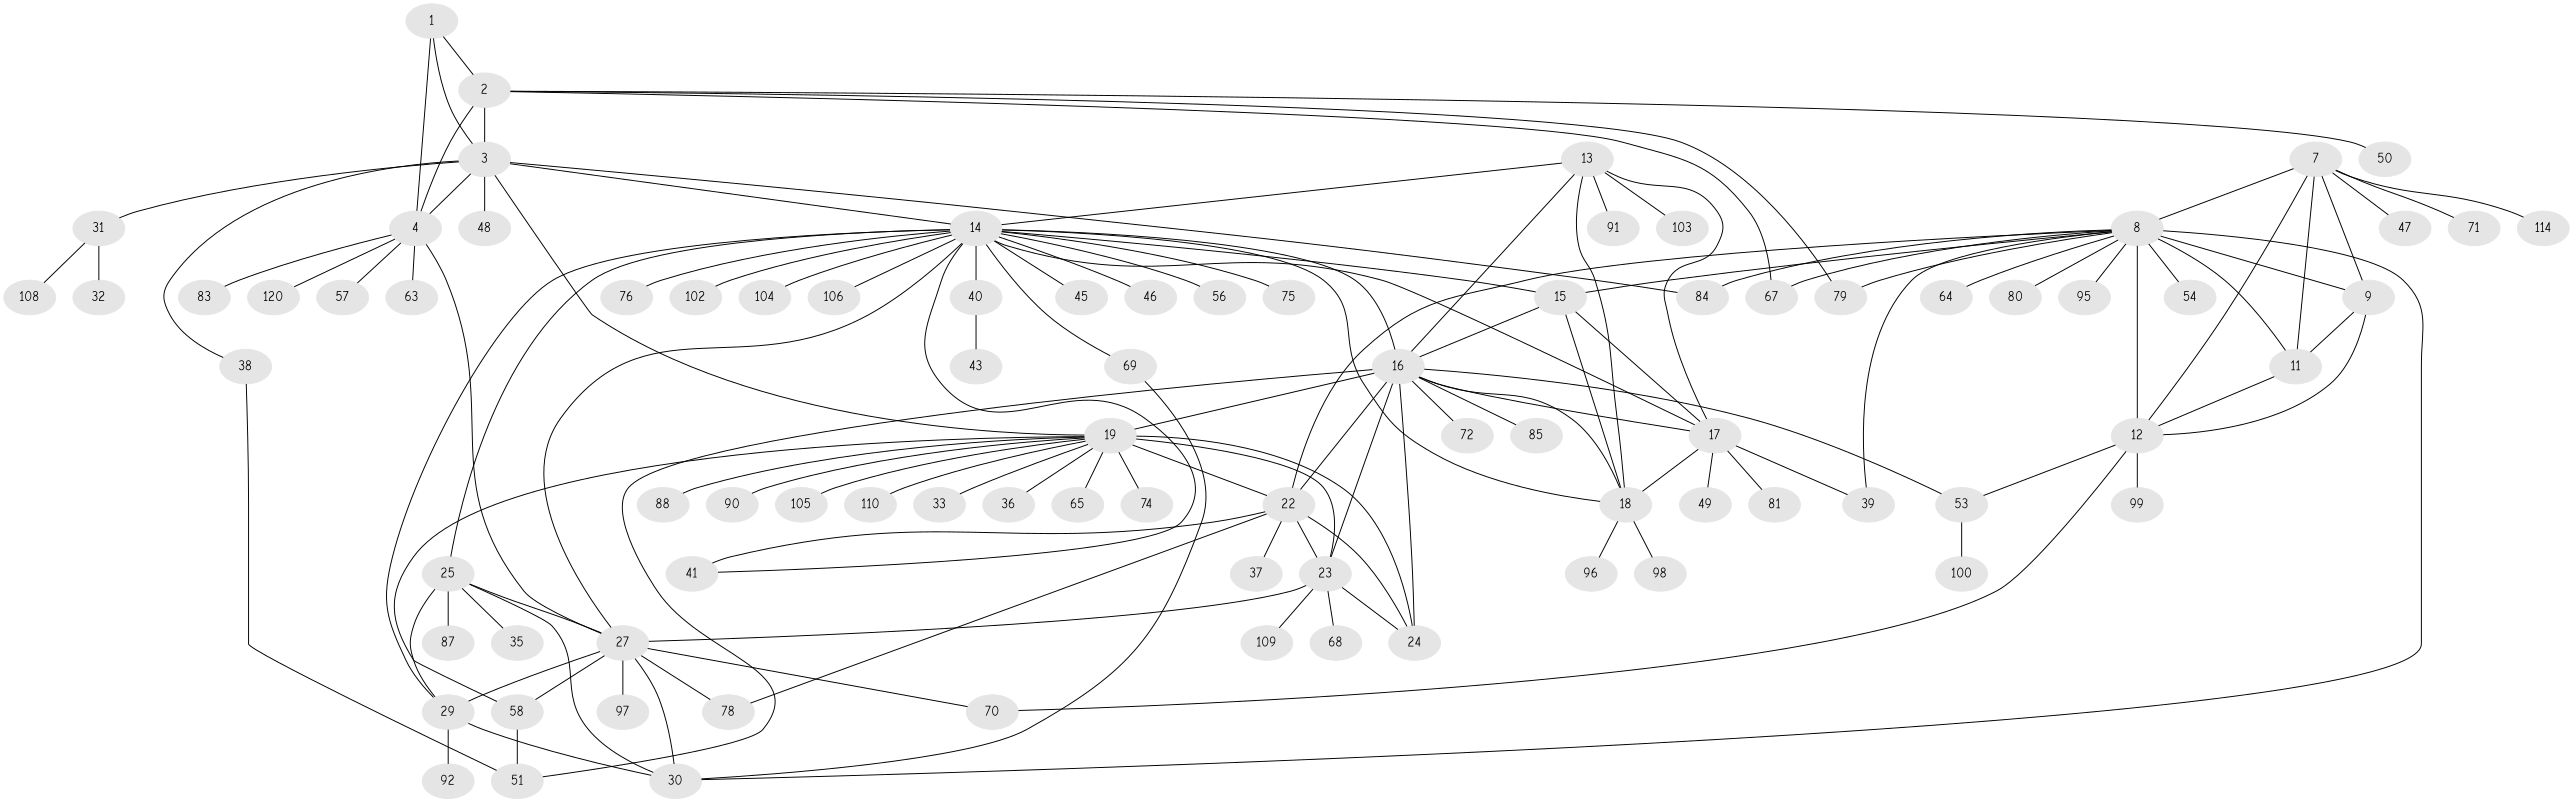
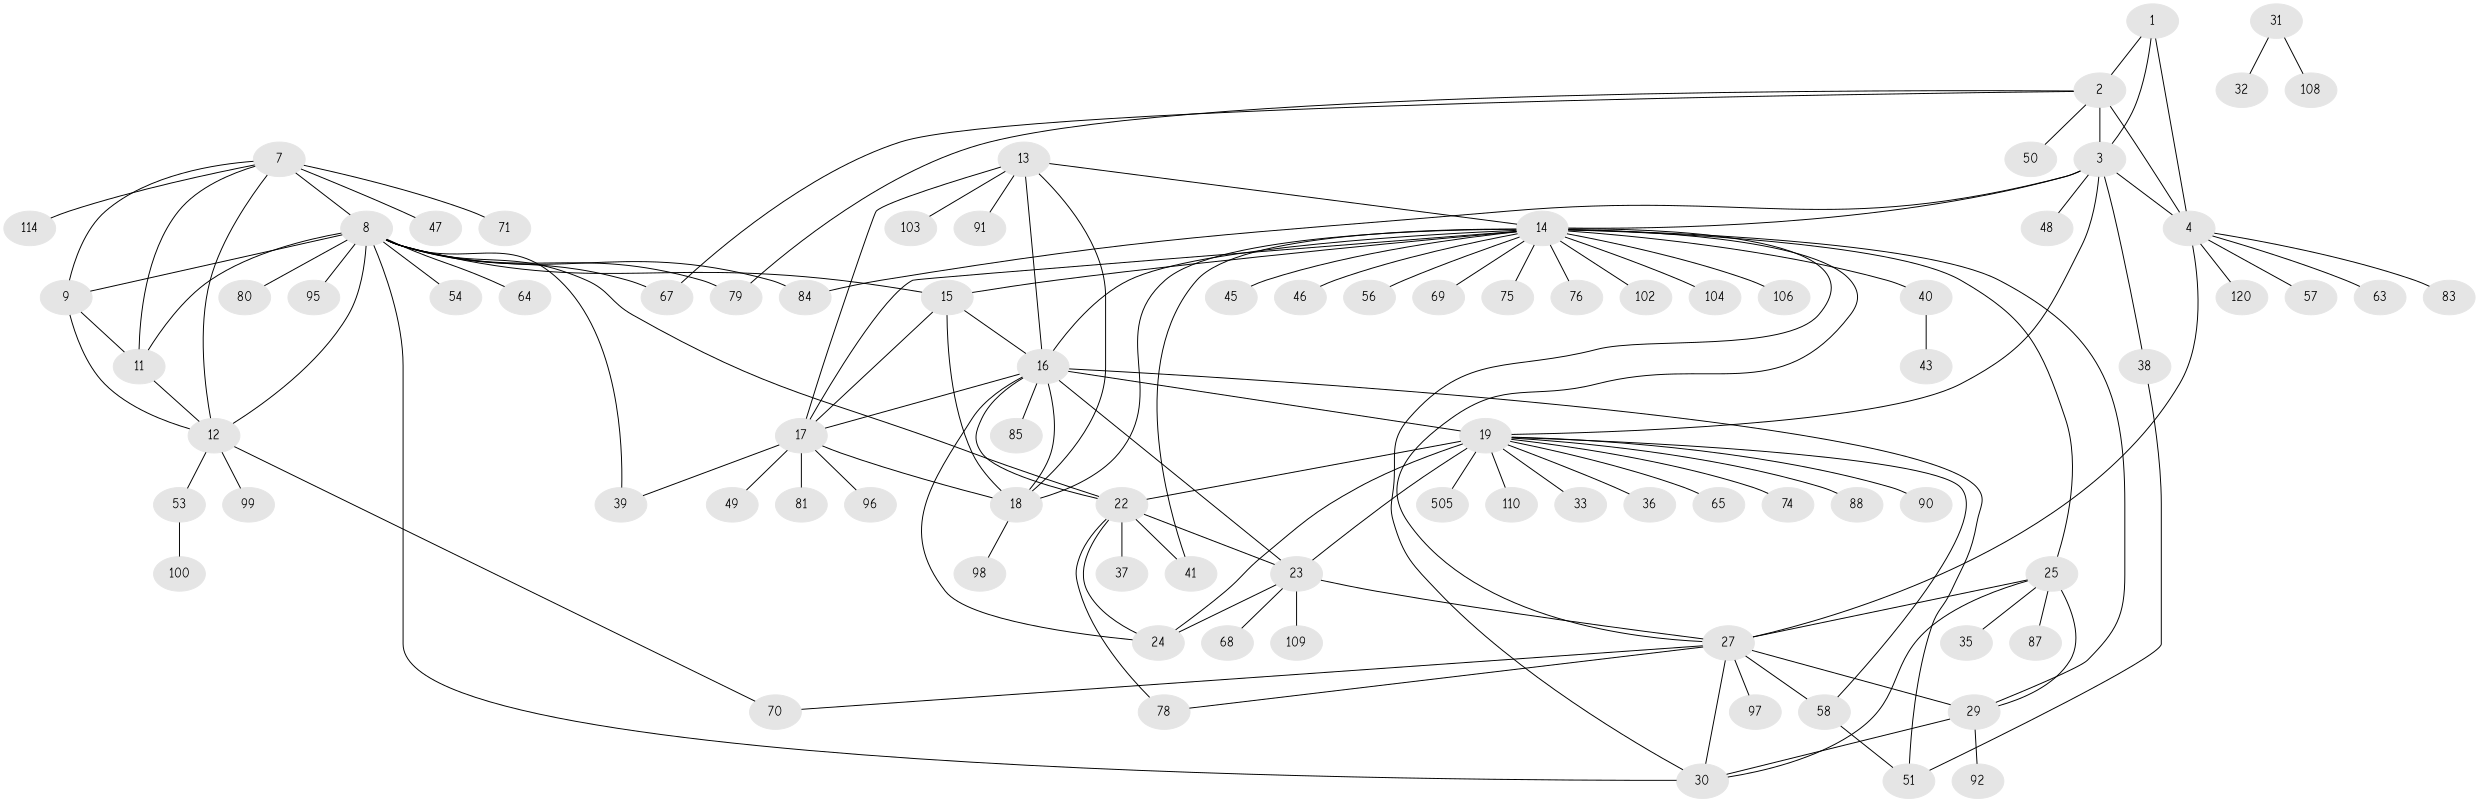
edge "3" -- "31": removed
edge "16" -- "53": removed
node "72": removed
node "105": label "105" -> "505"
edge "18" -- "96": now "17" -- "96"
edge "69" -- "30": now "14" -- "30"
